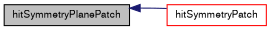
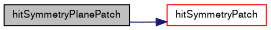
edge "hitSymmetryPatch" -> "hitSymmetryPlanePatch": reversed
